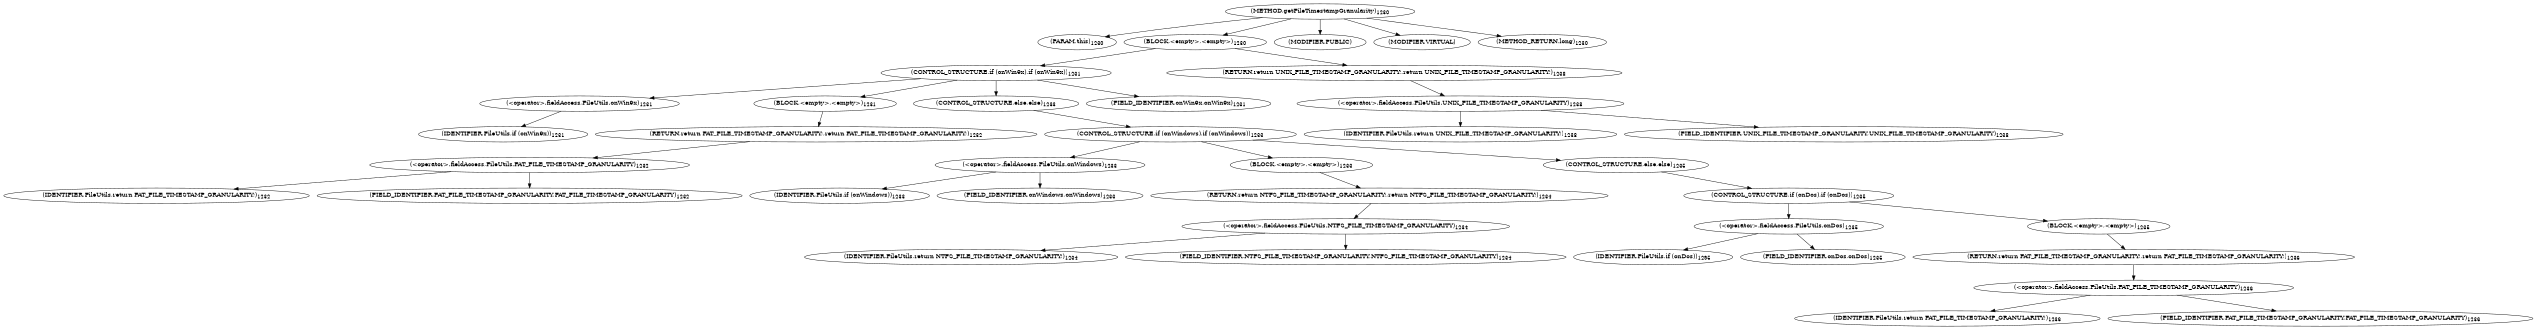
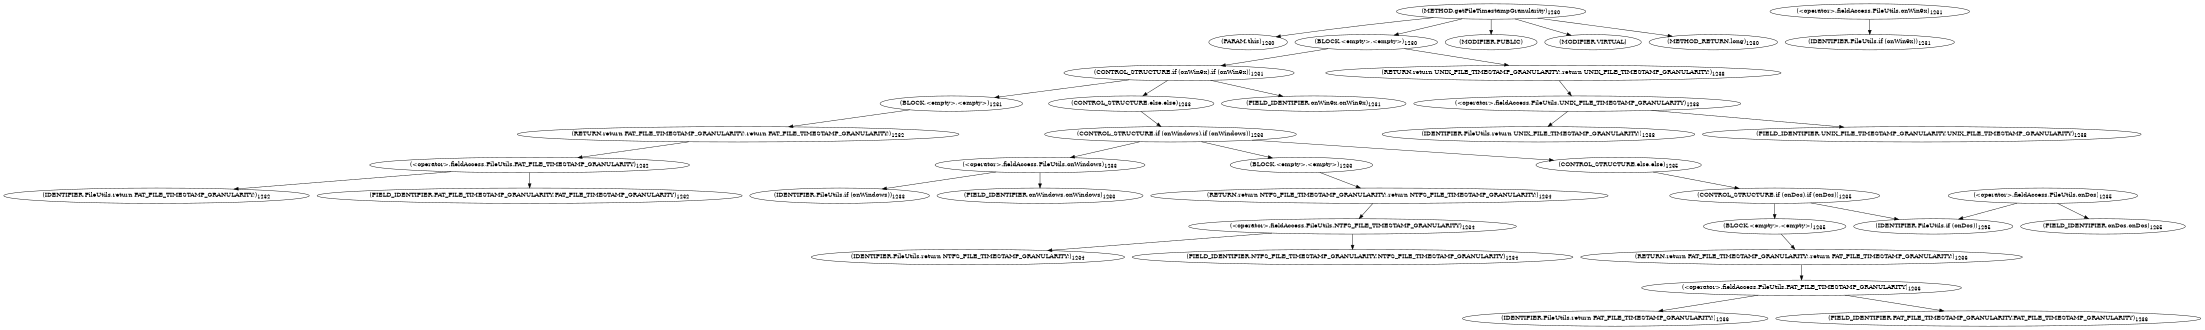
edge "(CONTROL_STRUCTURE,if (onWin9x),if (onWin9x))" -> "(<operator>.fieldAccess,FileUtils.onWin9x)": removed
edge "(CONTROL_STRUCTURE,if (onDos),if (onDos))" -> "(<operator>.fieldAccess,FileUtils.onDos)": now "(CONTROL_STRUCTURE,if (onDos),if (onDos))" -> "(IDENTIFIER,FileUtils,if (onDos))"
